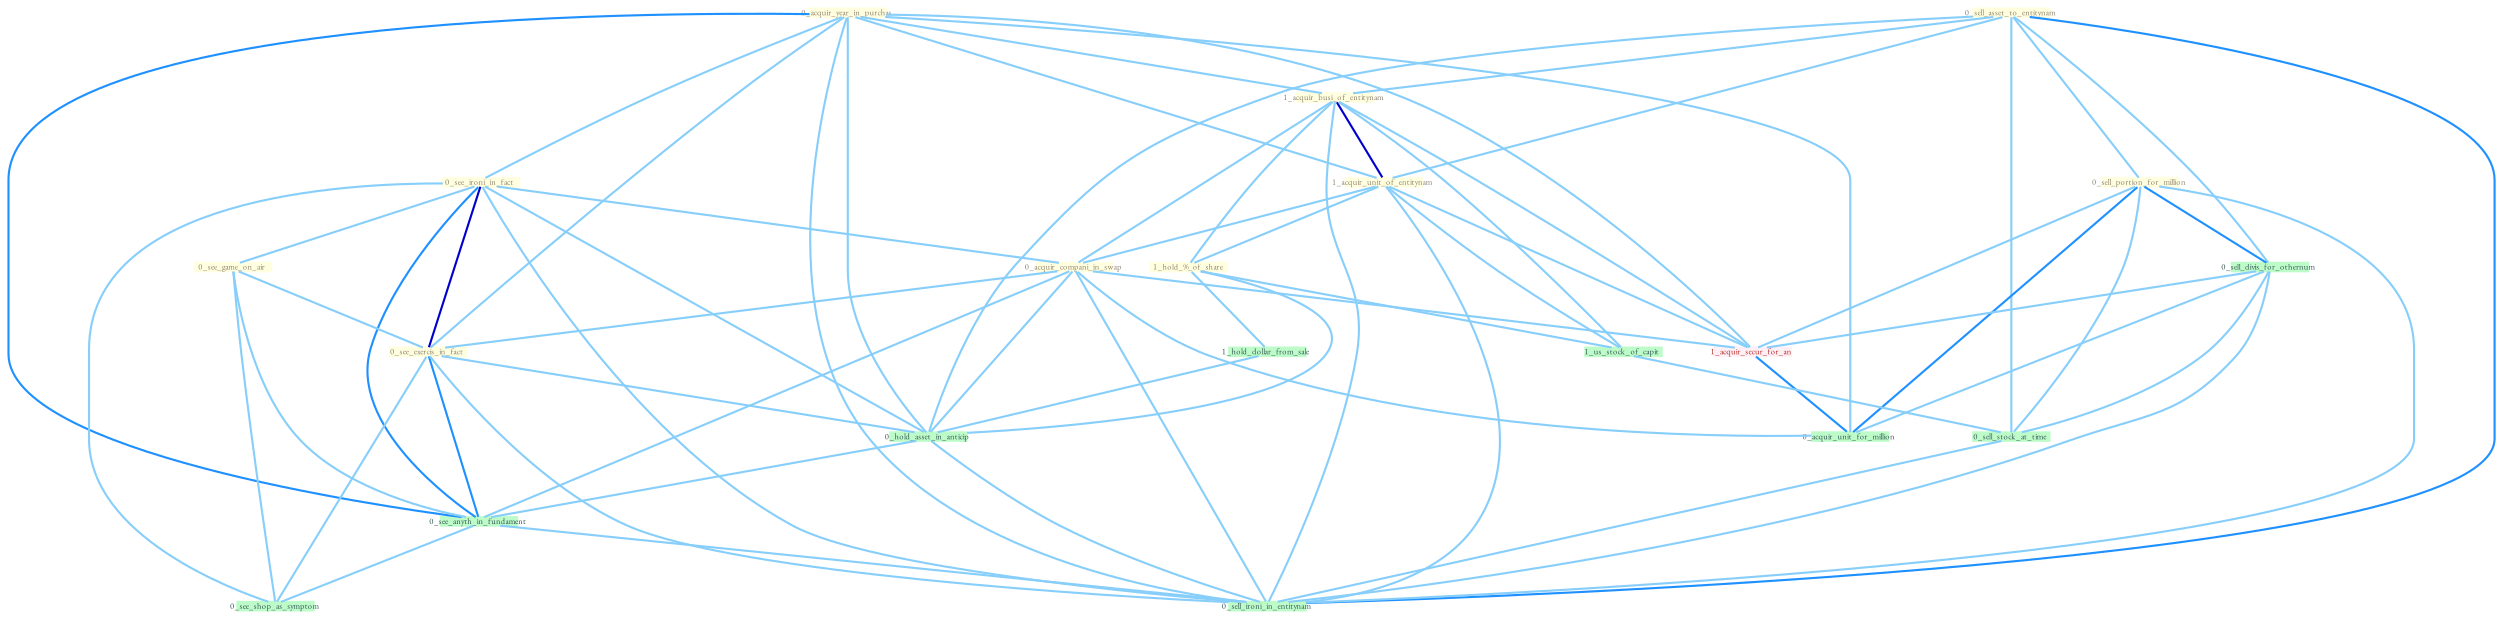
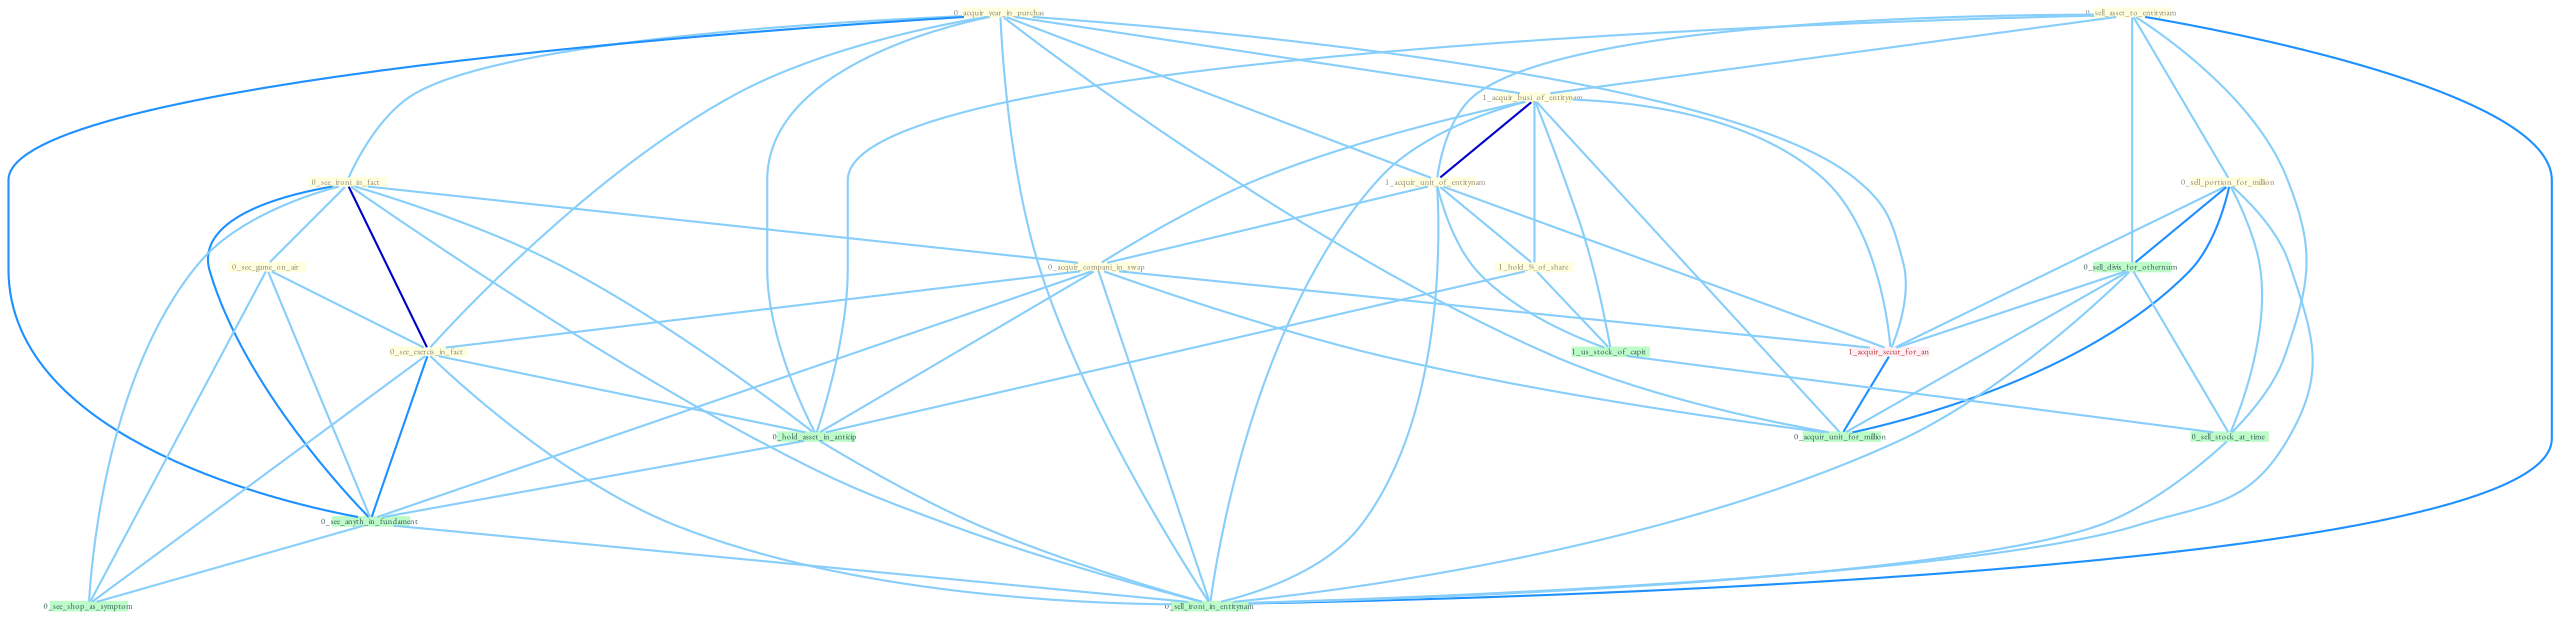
edge "1_acquir_busi_of_entitynam" -- "0_acquir_unit_for_million": added
node "1_hold_dollar_from_sale": removed
